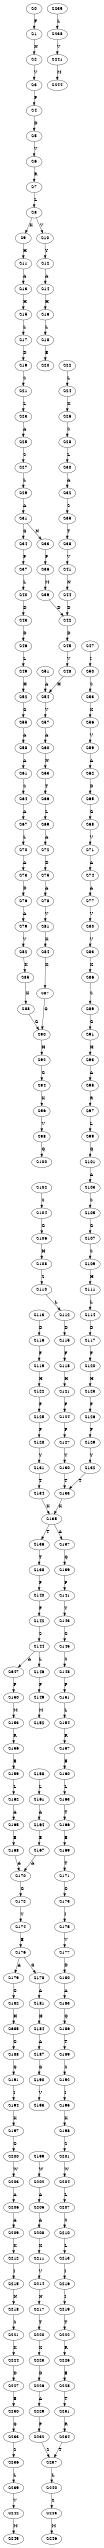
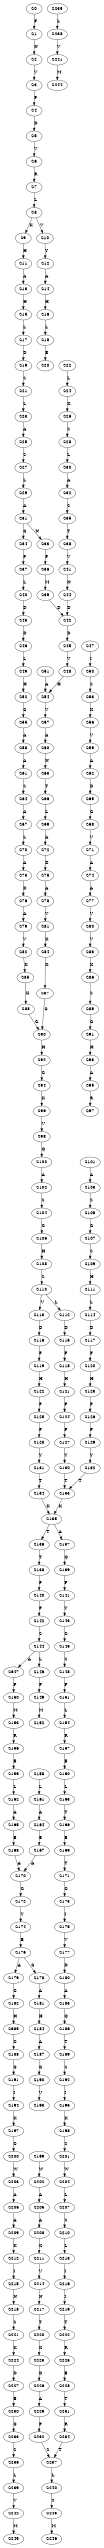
node "S99": removed
edge "S100" -> "S102": added, label "A"
edge "S110" -> "S113": added, label "V"
